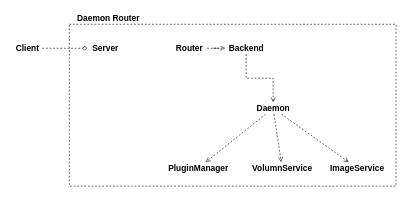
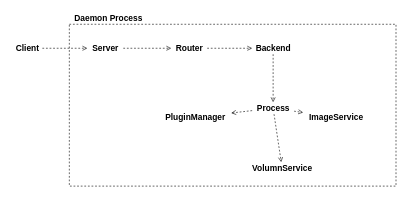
node "Daemon Router": label "Daemon Router" -> "Daemon Process"
edge "Client" -> "Server": arrowhead diamond -> open
edge "Server" -> "Router": added
node "Backend": moved (246, 48) -> (273, 48)
node "Daemon": label "Daemon" -> "Process"
node "PluginManager": moved (198, 168) -> (195, 117)
node "ImageService": moved (357, 168) -> (336, 117)
